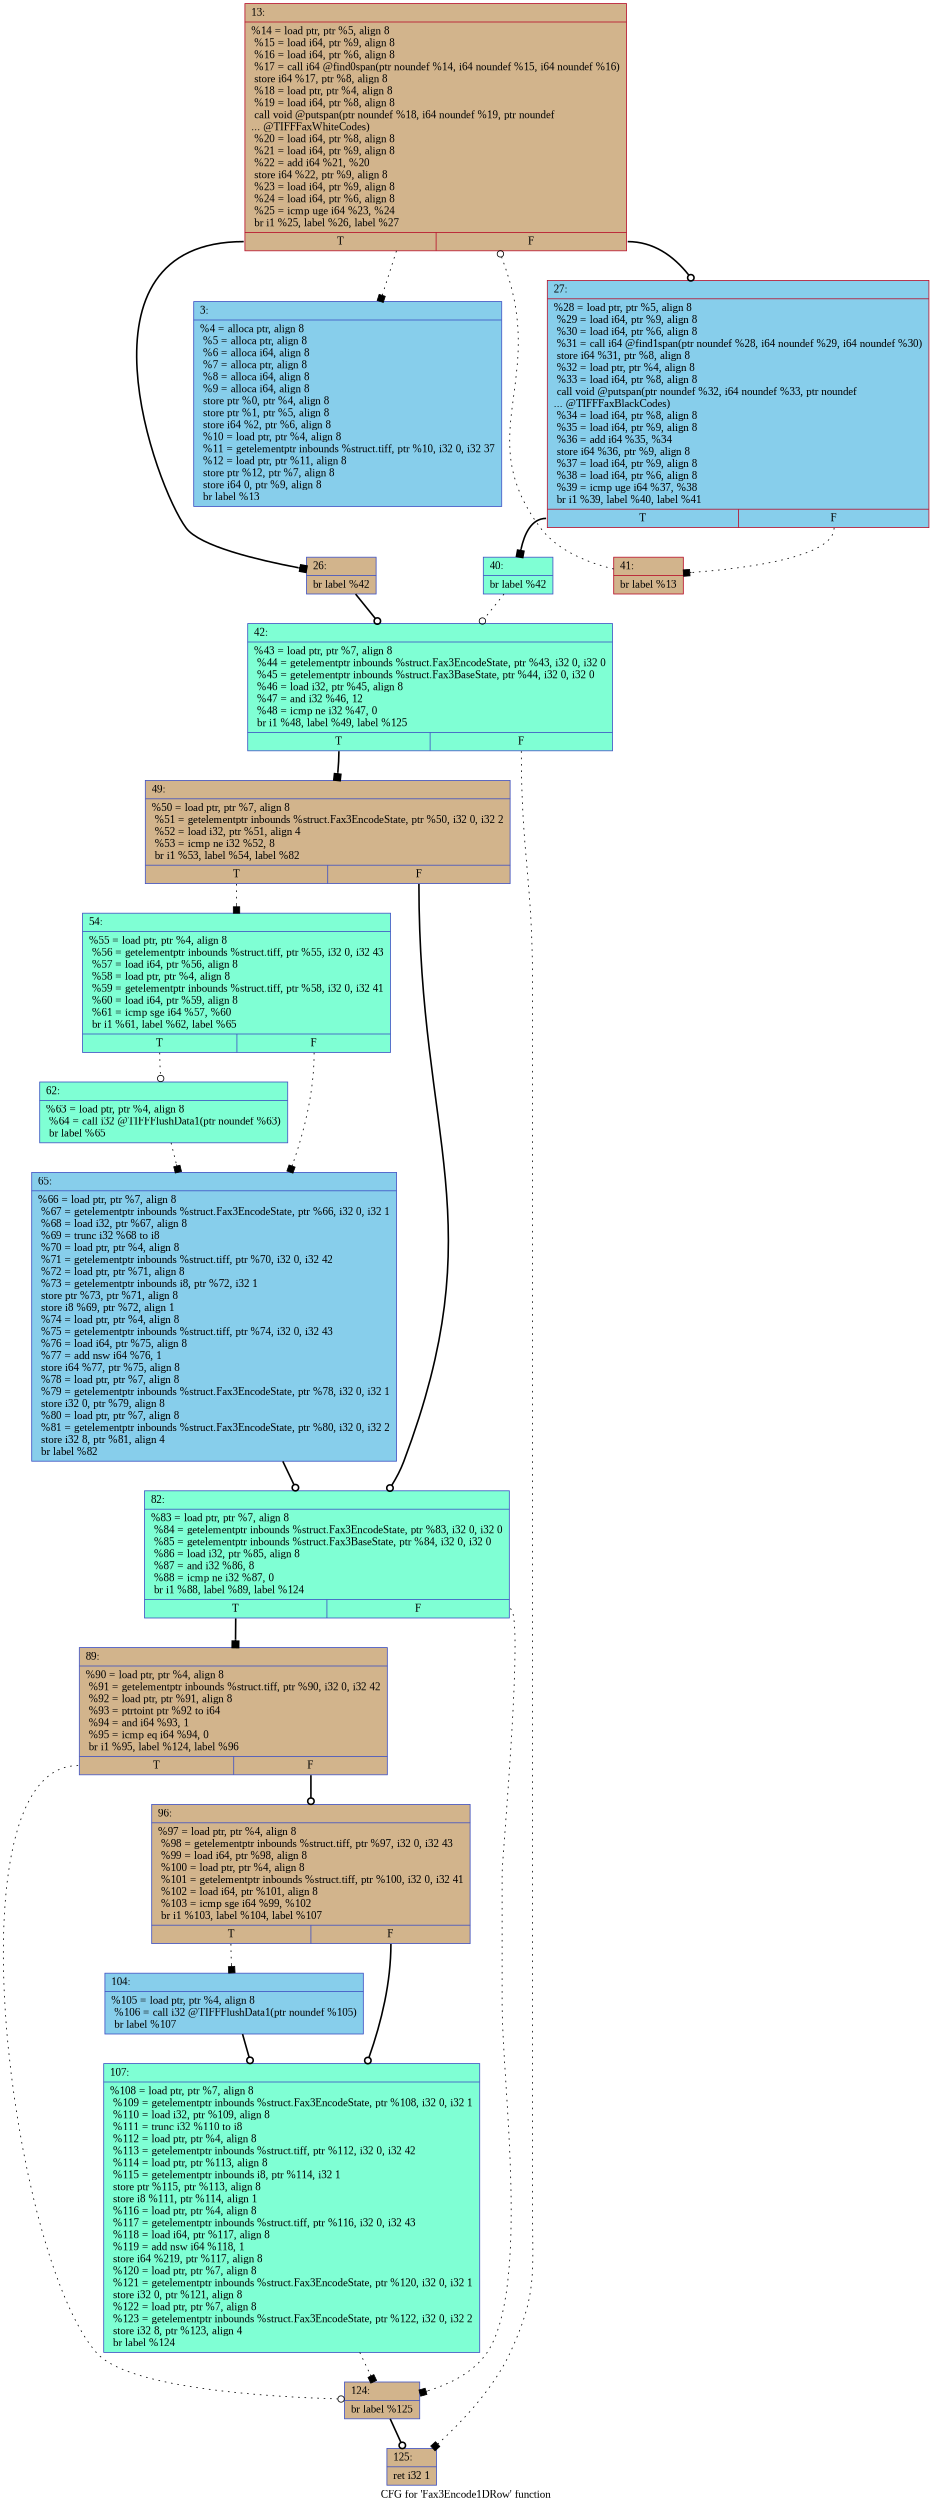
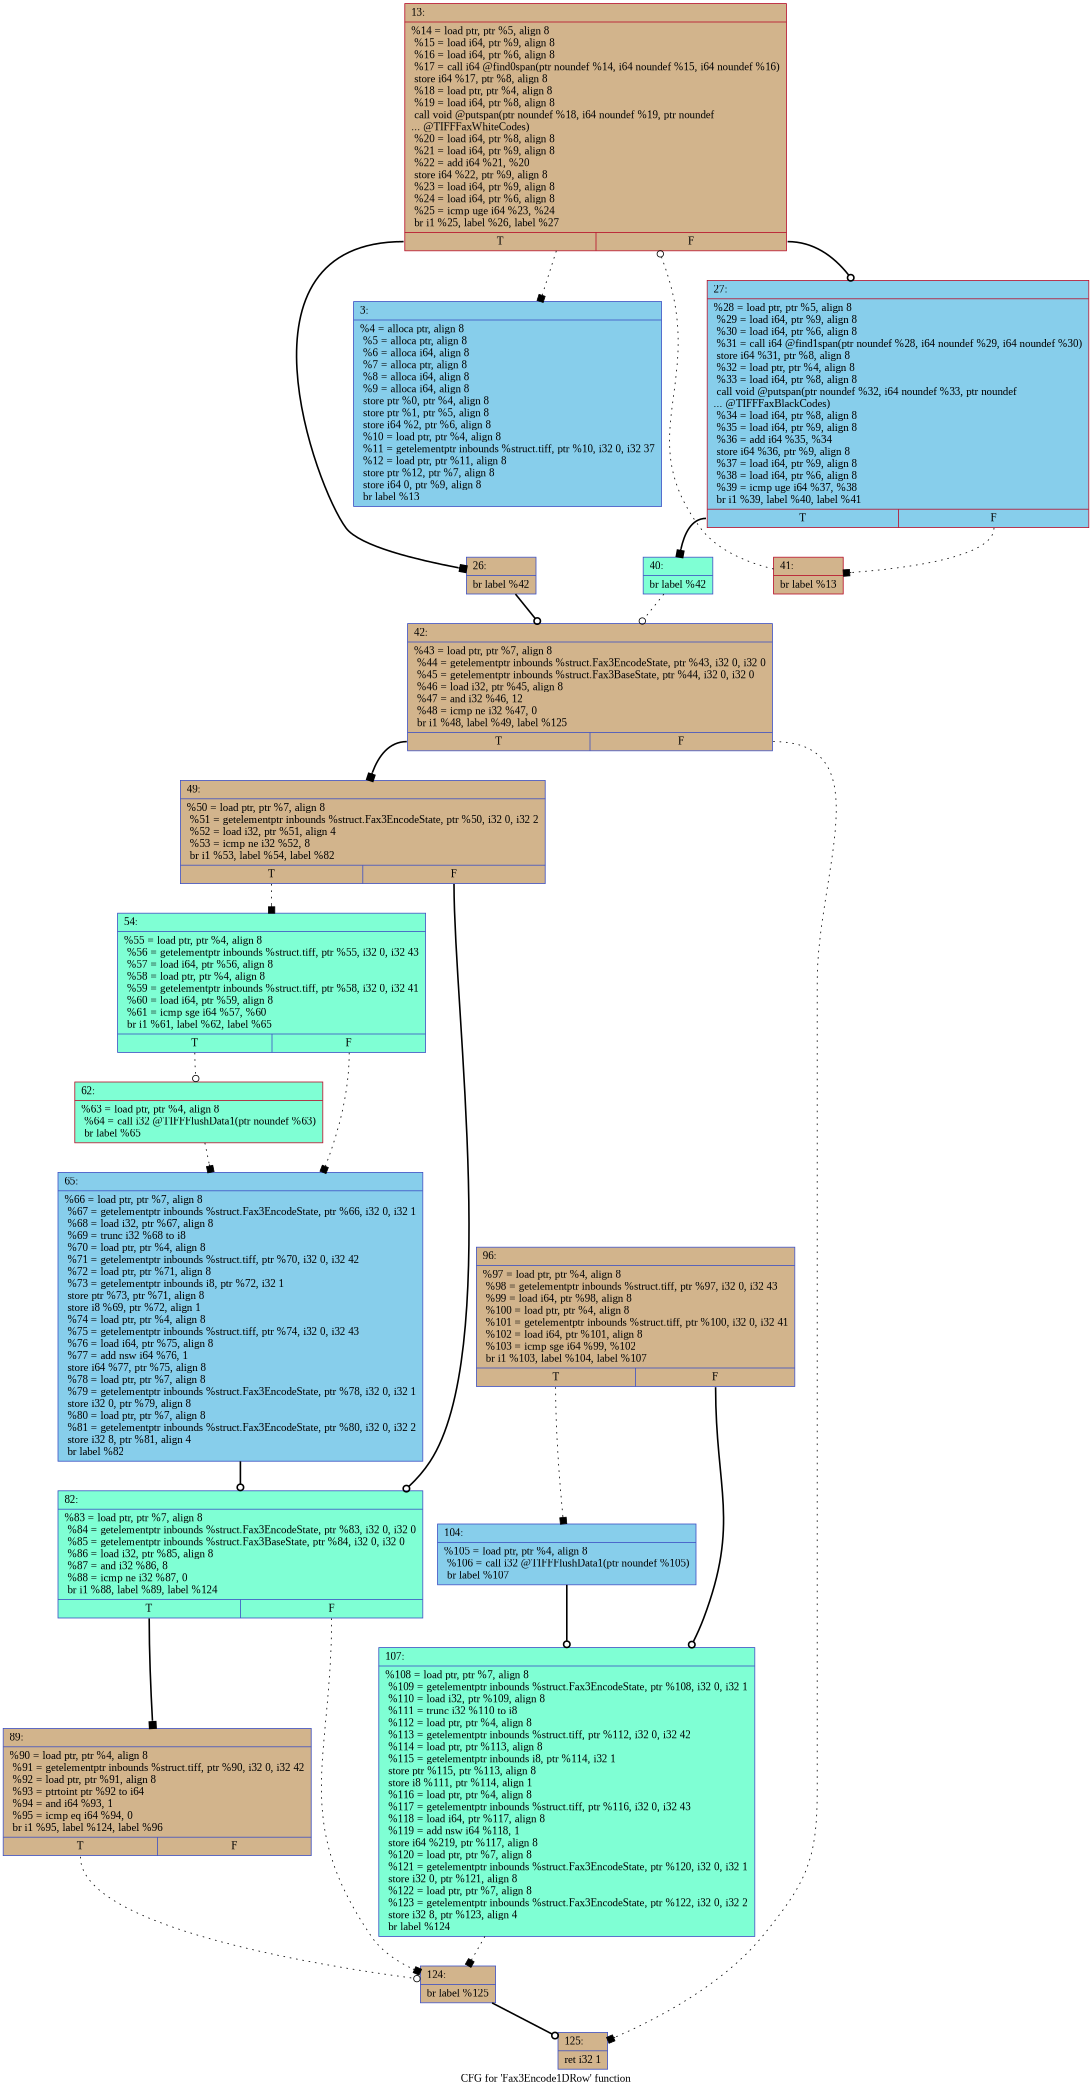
node "42:": fillcolor aquamarine -> tan
node "62:": color #3d50c3ff -> #b70d28ff
edge "89:" -> "96:": removed
